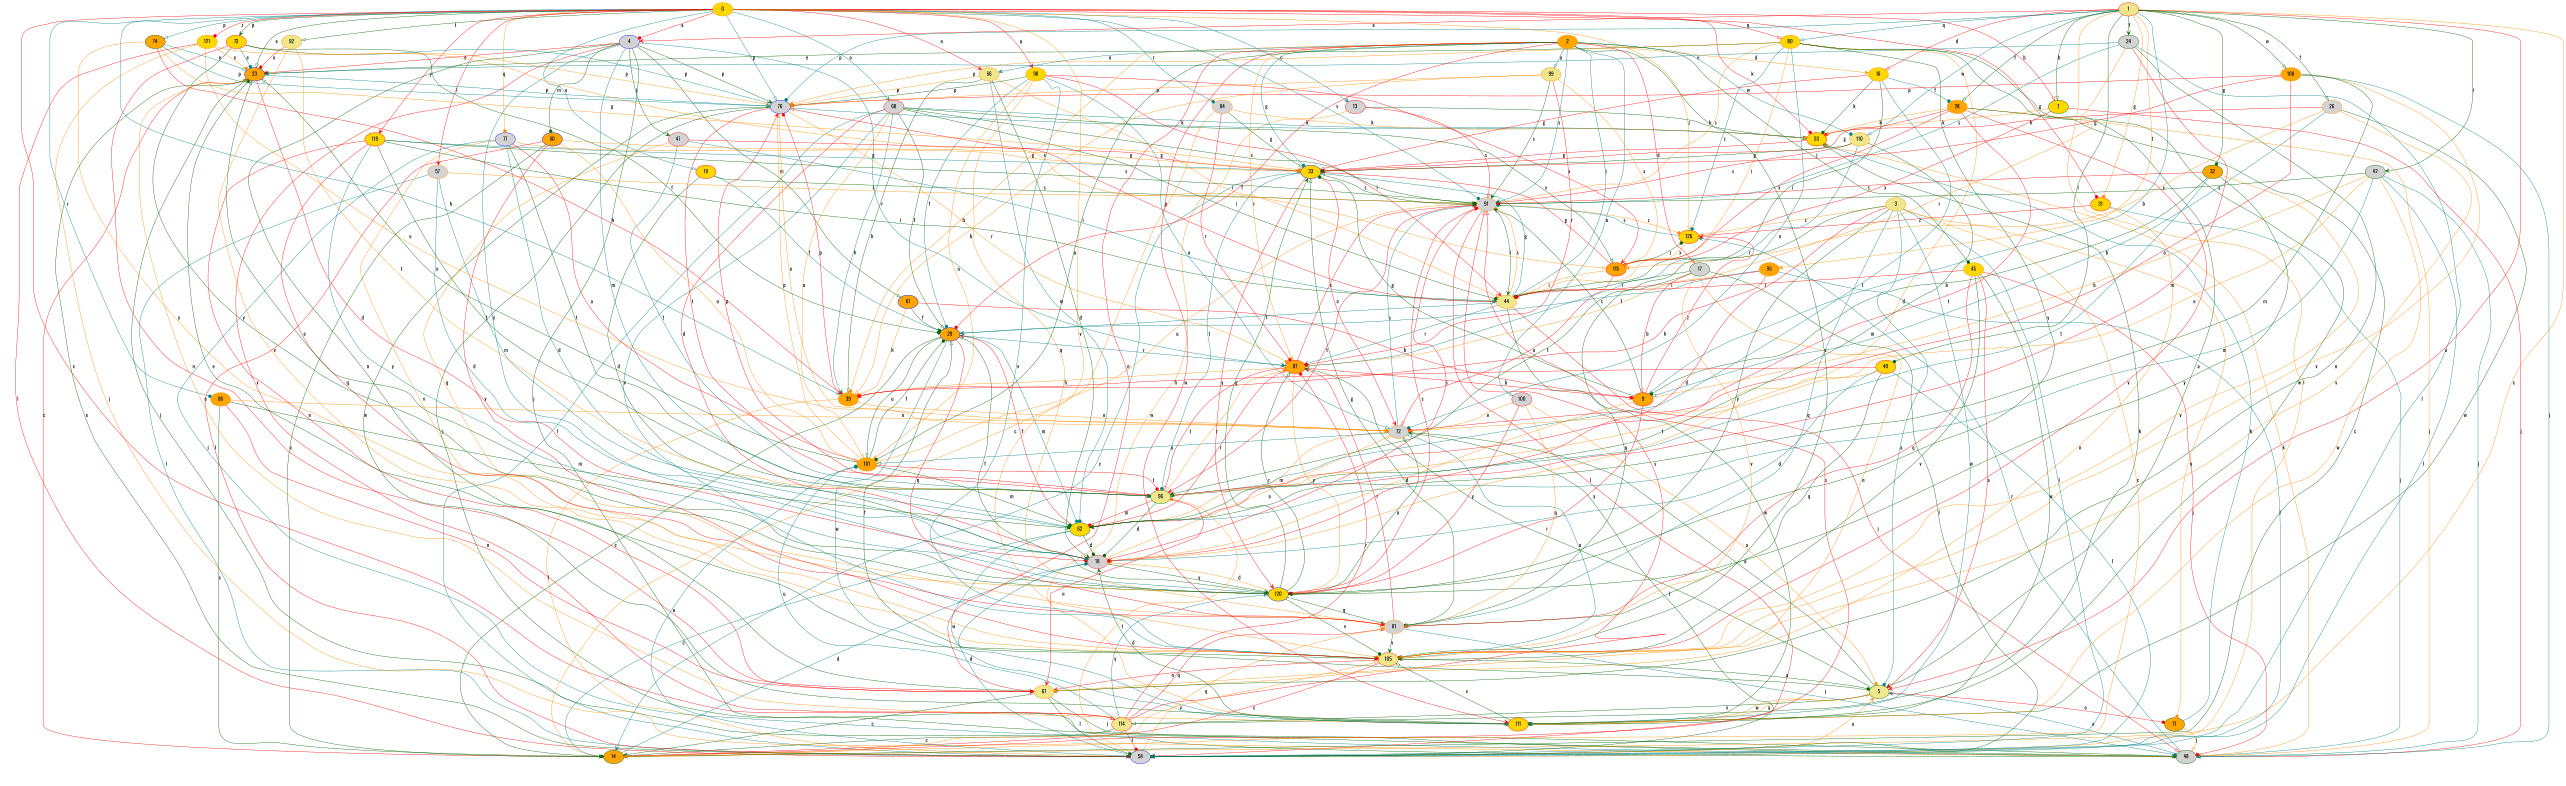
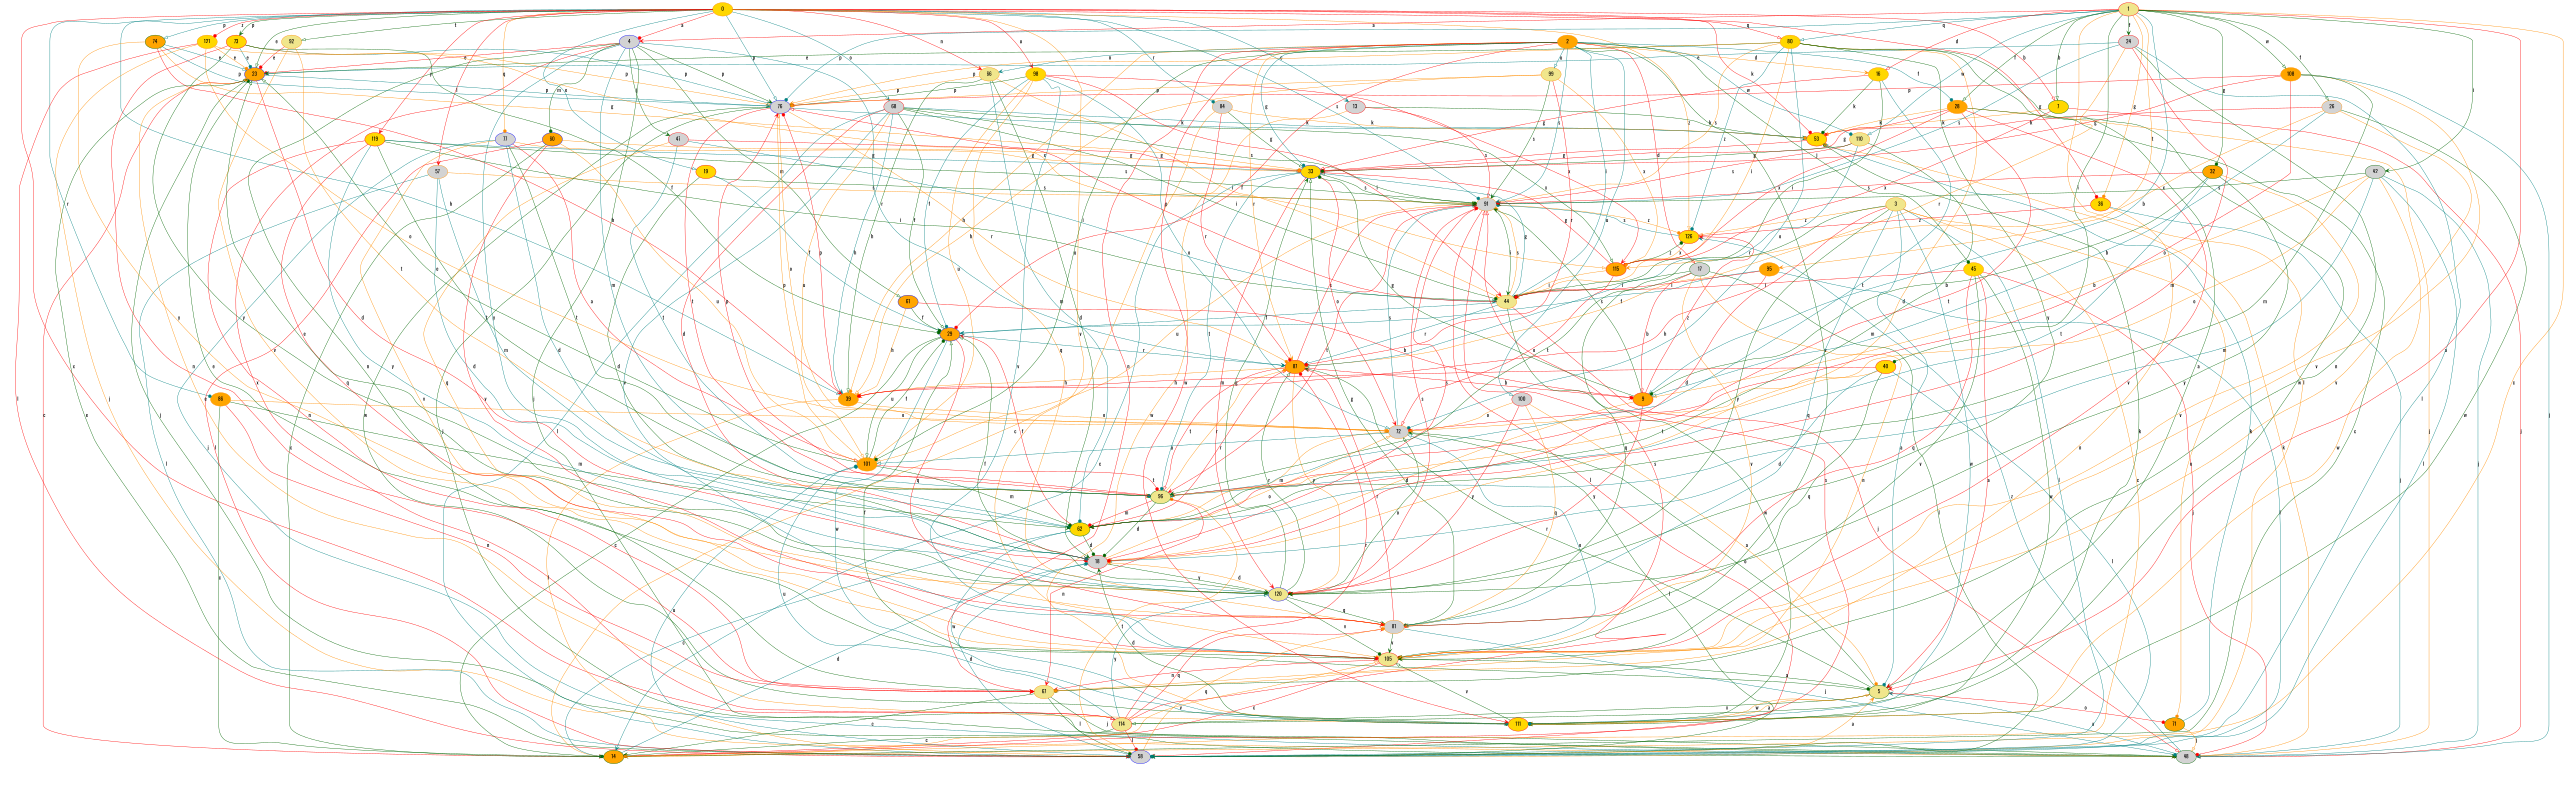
node "24": color darkgreen -> red
edge "16" -> "28": now "2" -> "28"
node "31": label "31" -> "36"
edge "33" -> "120": label "y" -> "m"
edge "29" -> "62": removed, label "m"
node "120": fillcolor gold -> khaki
